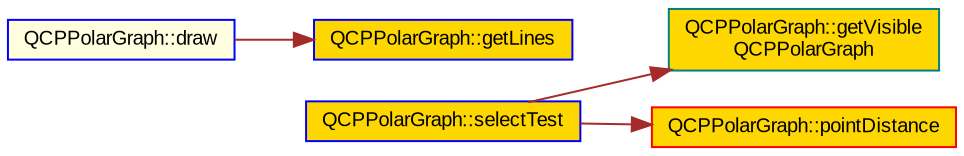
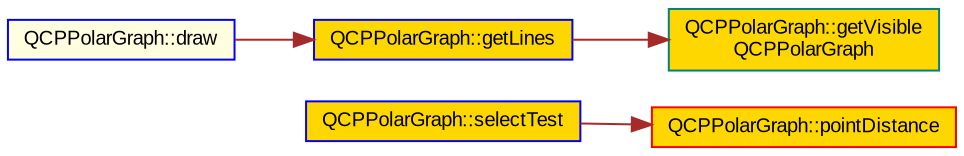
edge "QCPPolarGraph::selectTest" -> "QCPPolarGraph::getVisible QCPPolarGraph": now "QCPPolarGraph::getLines" -> "QCPPolarGraph::getVisible QCPPolarGraph"
